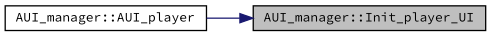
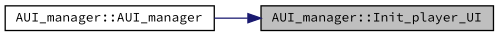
node "AUI_manager::AUI_player": label "AUI_manager::AUI_player" -> "AUI_manager::AUI_manager"
